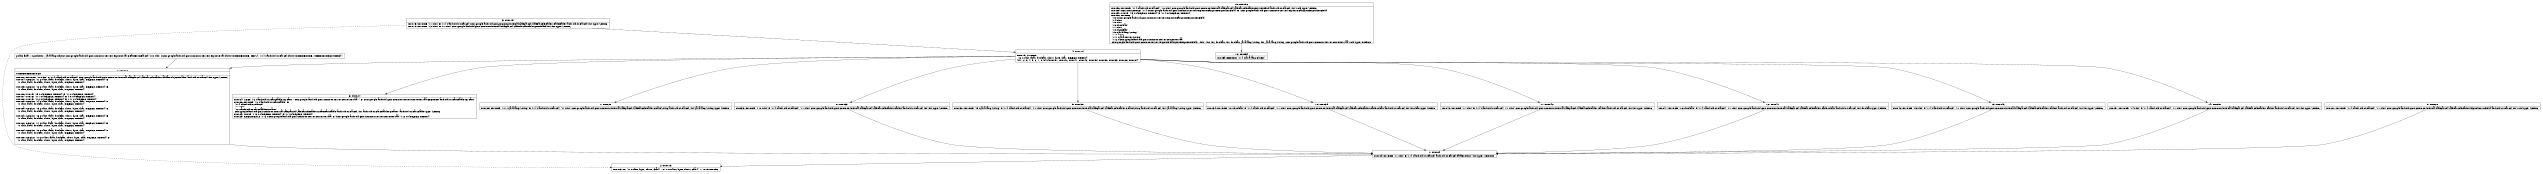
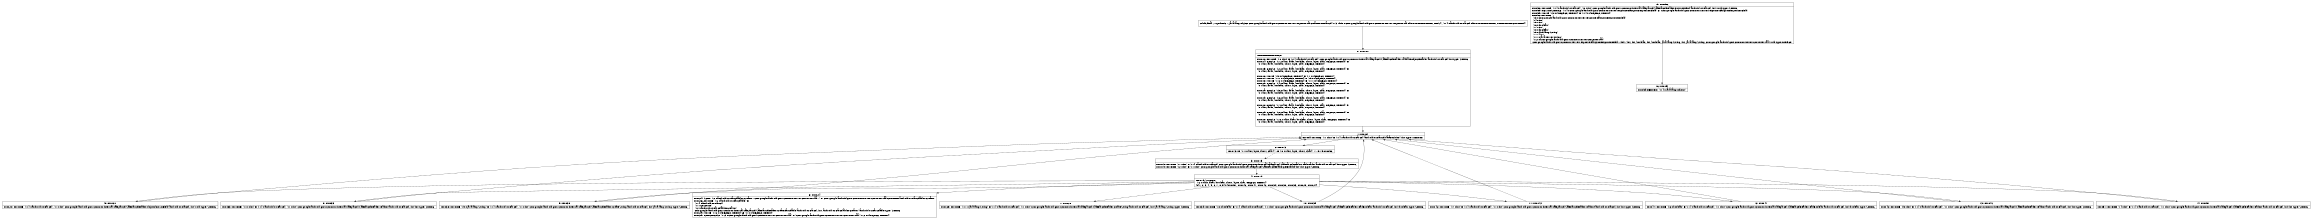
edge "4: 0x001d" -> "0: 0x0000": now "4: 0x001d" -> "5: 0x0020"
node "6: 0x0024": text "(r1 I:int)" -> "(r1 I:response)"
edge "3: 0x0015" -> "2: 0x0013": reversed
